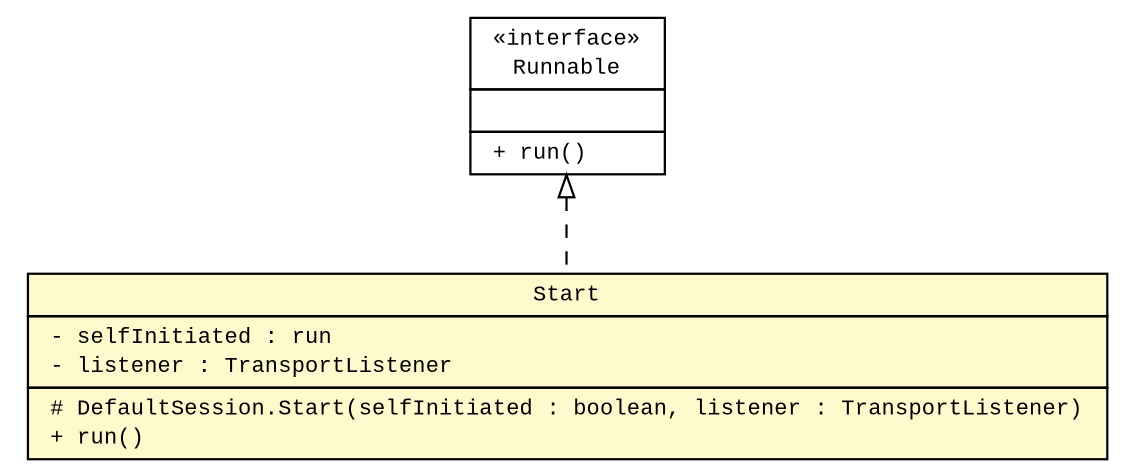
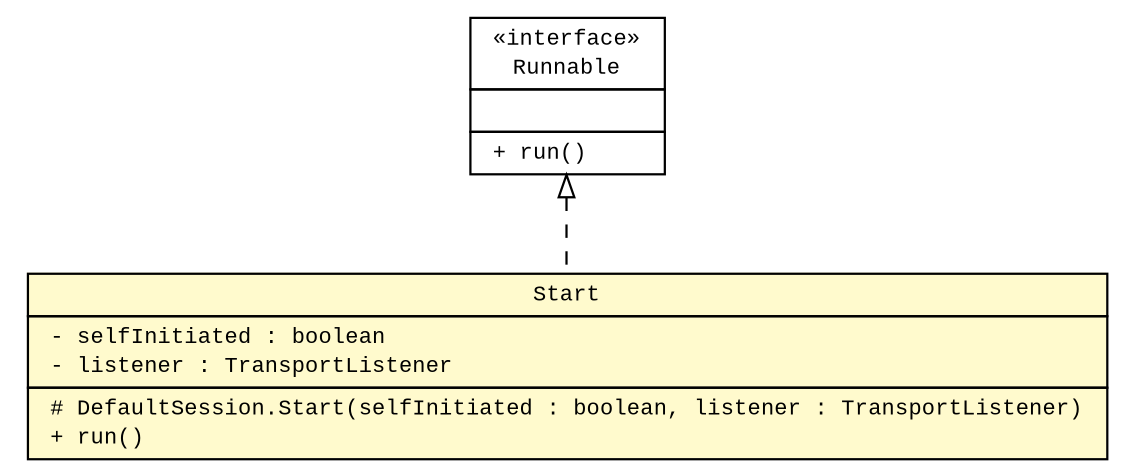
node "Start": text "- selfInitiated : run" -> "- selfInitiated : boolean"
